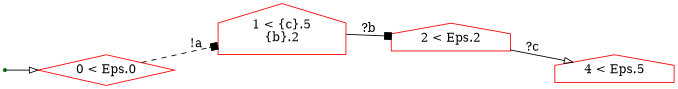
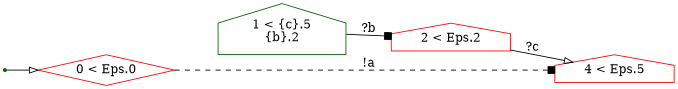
node "1 < {c}.5 {b}.2": color red -> darkgreen
edge "0 < Eps.0" -> "1 < {c}.5 {b}.2": now "0 < Eps.0" -> "4 < Eps.5"
